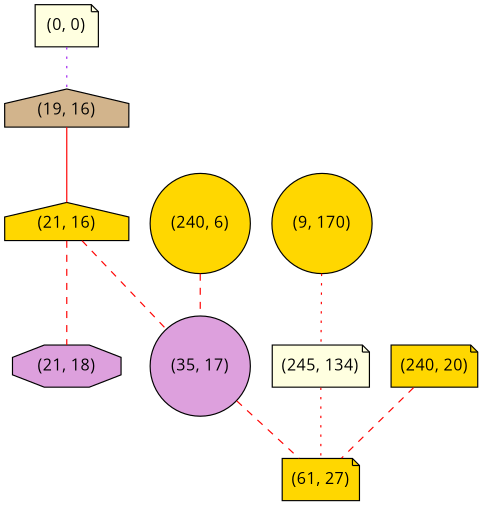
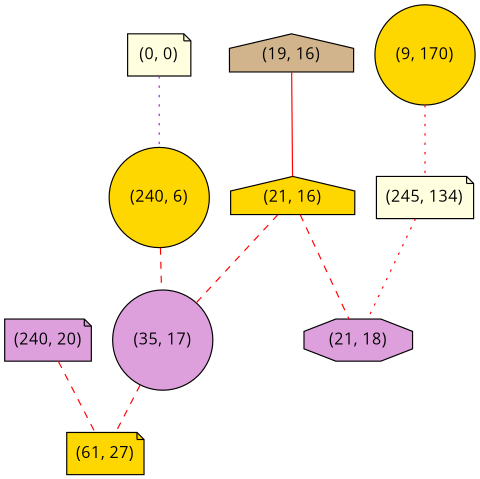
edge "(0, 0)" -- "(19, 16)": now "(0, 0)" -- "(240, 6)"
node "(240, 20)": fillcolor gold -> plum
edge "(245, 134)" -- "(61, 27)": now "(245, 134)" -- "(21, 18)"
